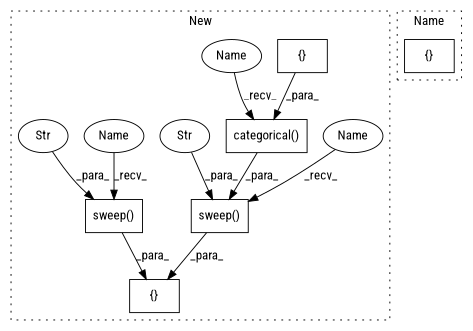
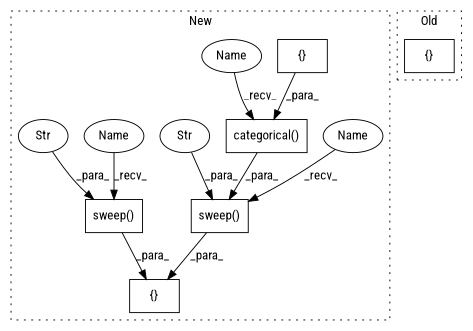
cluster "Name": label "Name" -> "Old"
